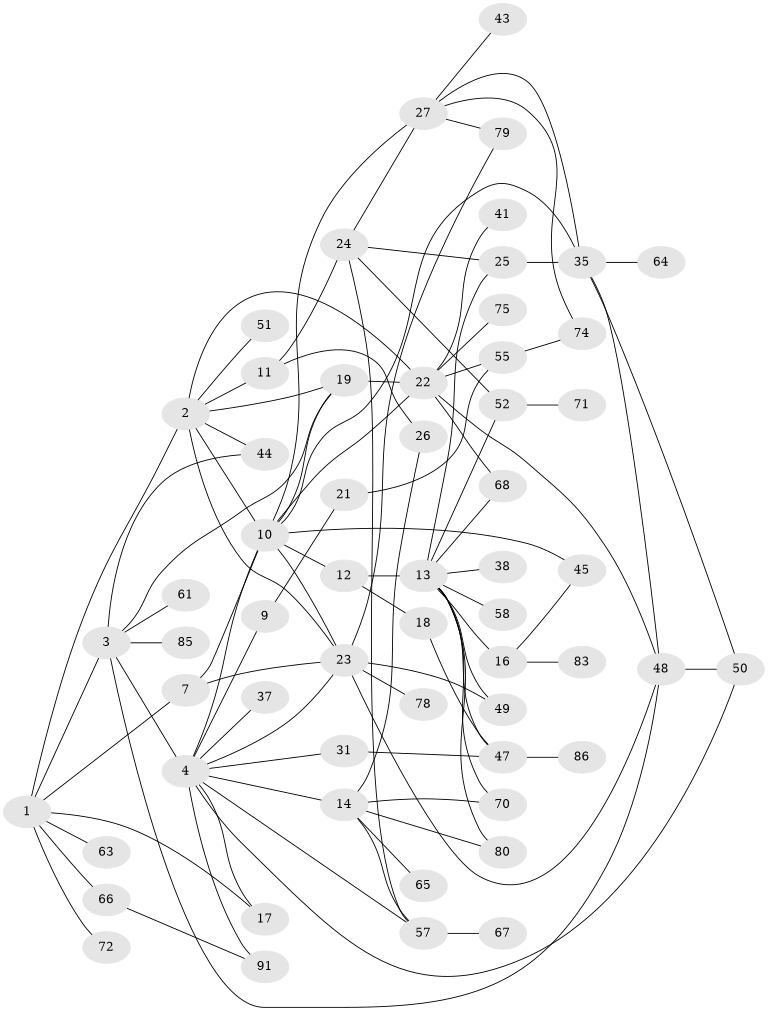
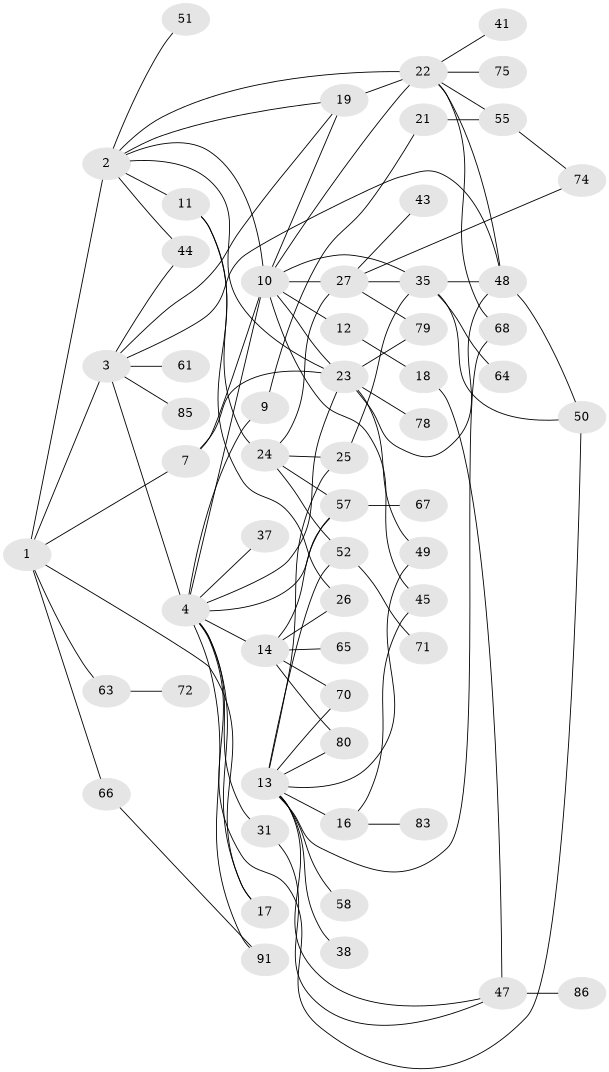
edge "12" -- "13": removed
edge "1" -- "72": now "63" -- "72"
